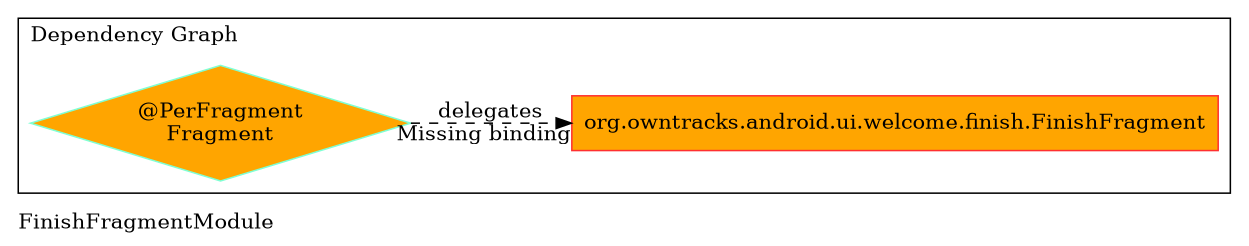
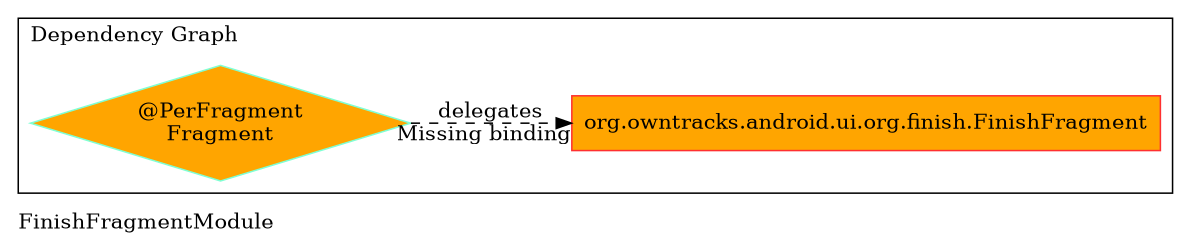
node "org.owntracks.android.ui.welcome.finish.FinishFragment": label "org.owntracks.android.ui.welcome.finish.FinishFragment" -> "org.owntracks.android.ui.org.finish.FinishFragment"
